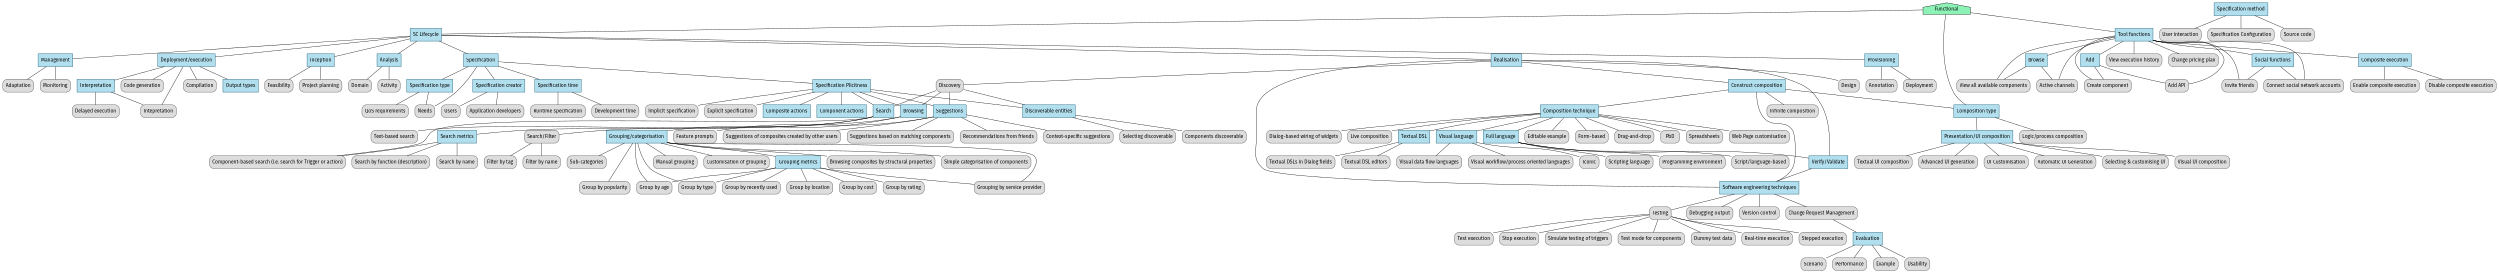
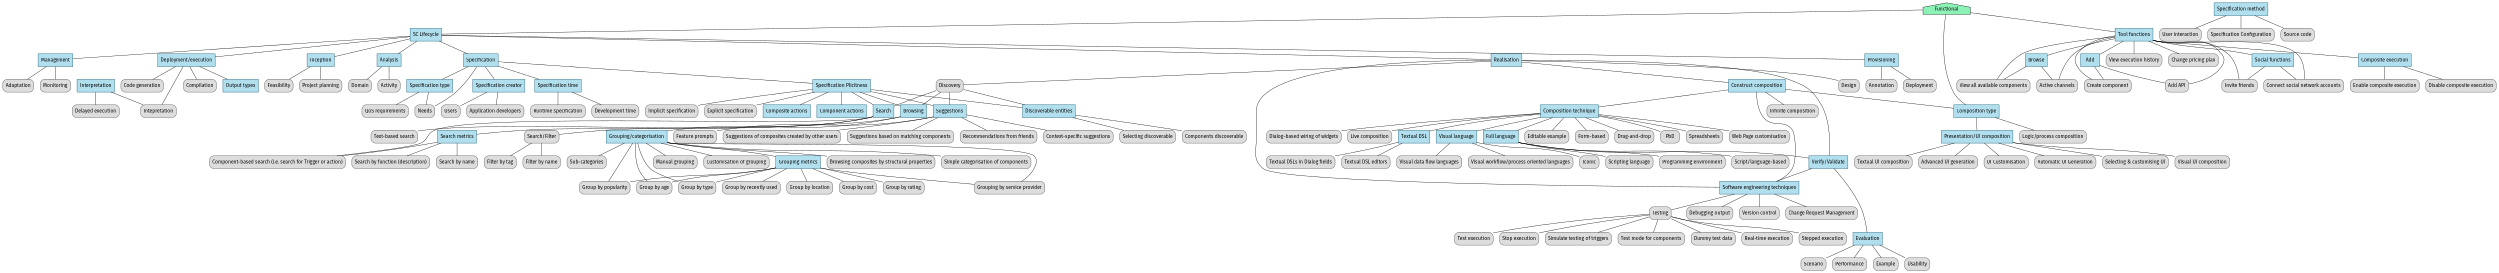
edge "Deployment/execution" -- "Interpretation": removed
edge "Grouping metrics" -- "Group by popularity": added
edge "Change Request Management" -- "Evaluation": now "Verify/Validate" -- "Evaluation"
